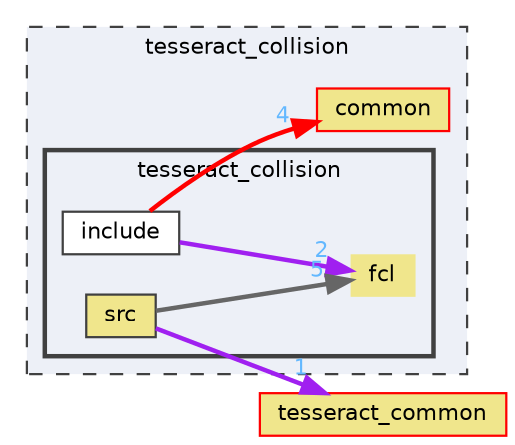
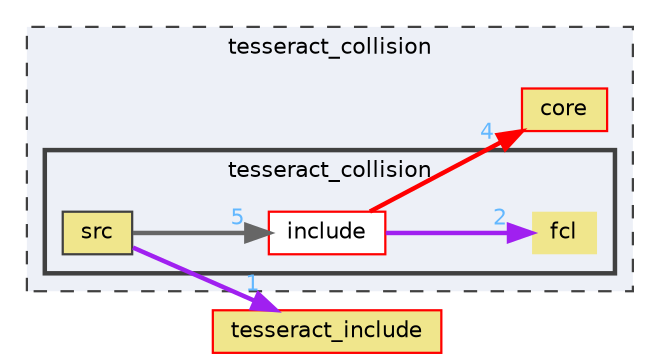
node "common": label "common" -> "core"
node "include": color grey25 -> red
edge "src" -> "fcl": now "src" -> "include"
node "tesseract_common": label "tesseract_common" -> "tesseract_include"
